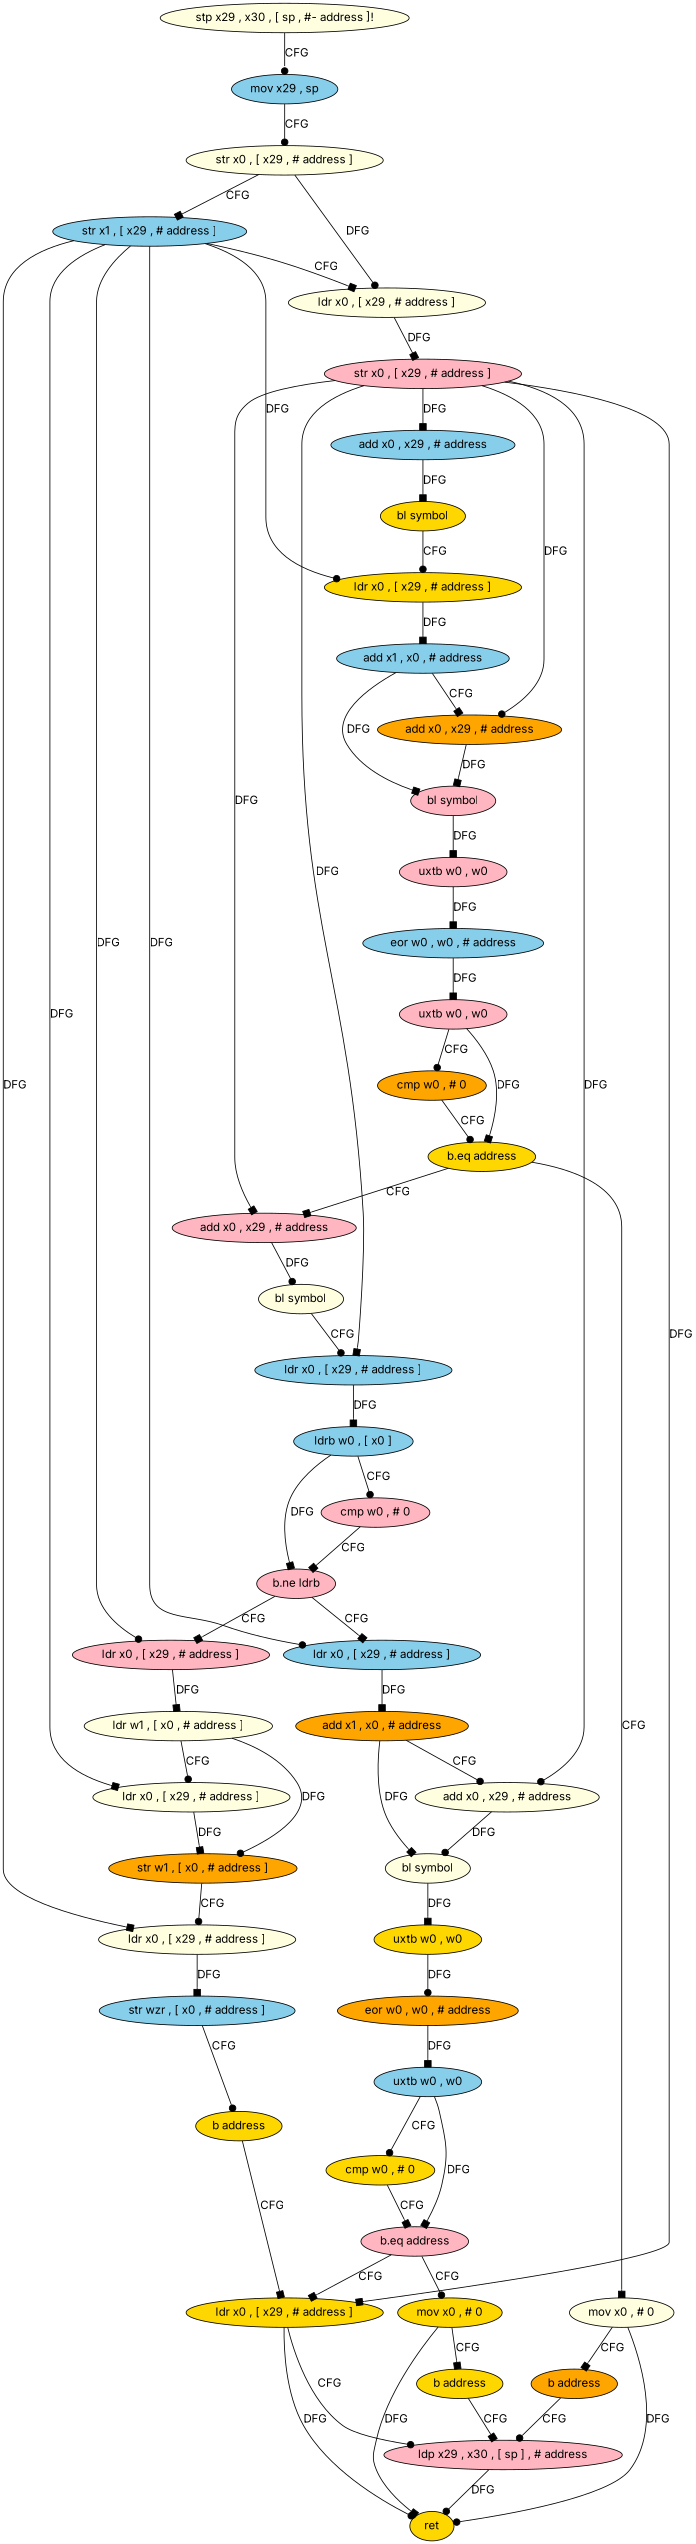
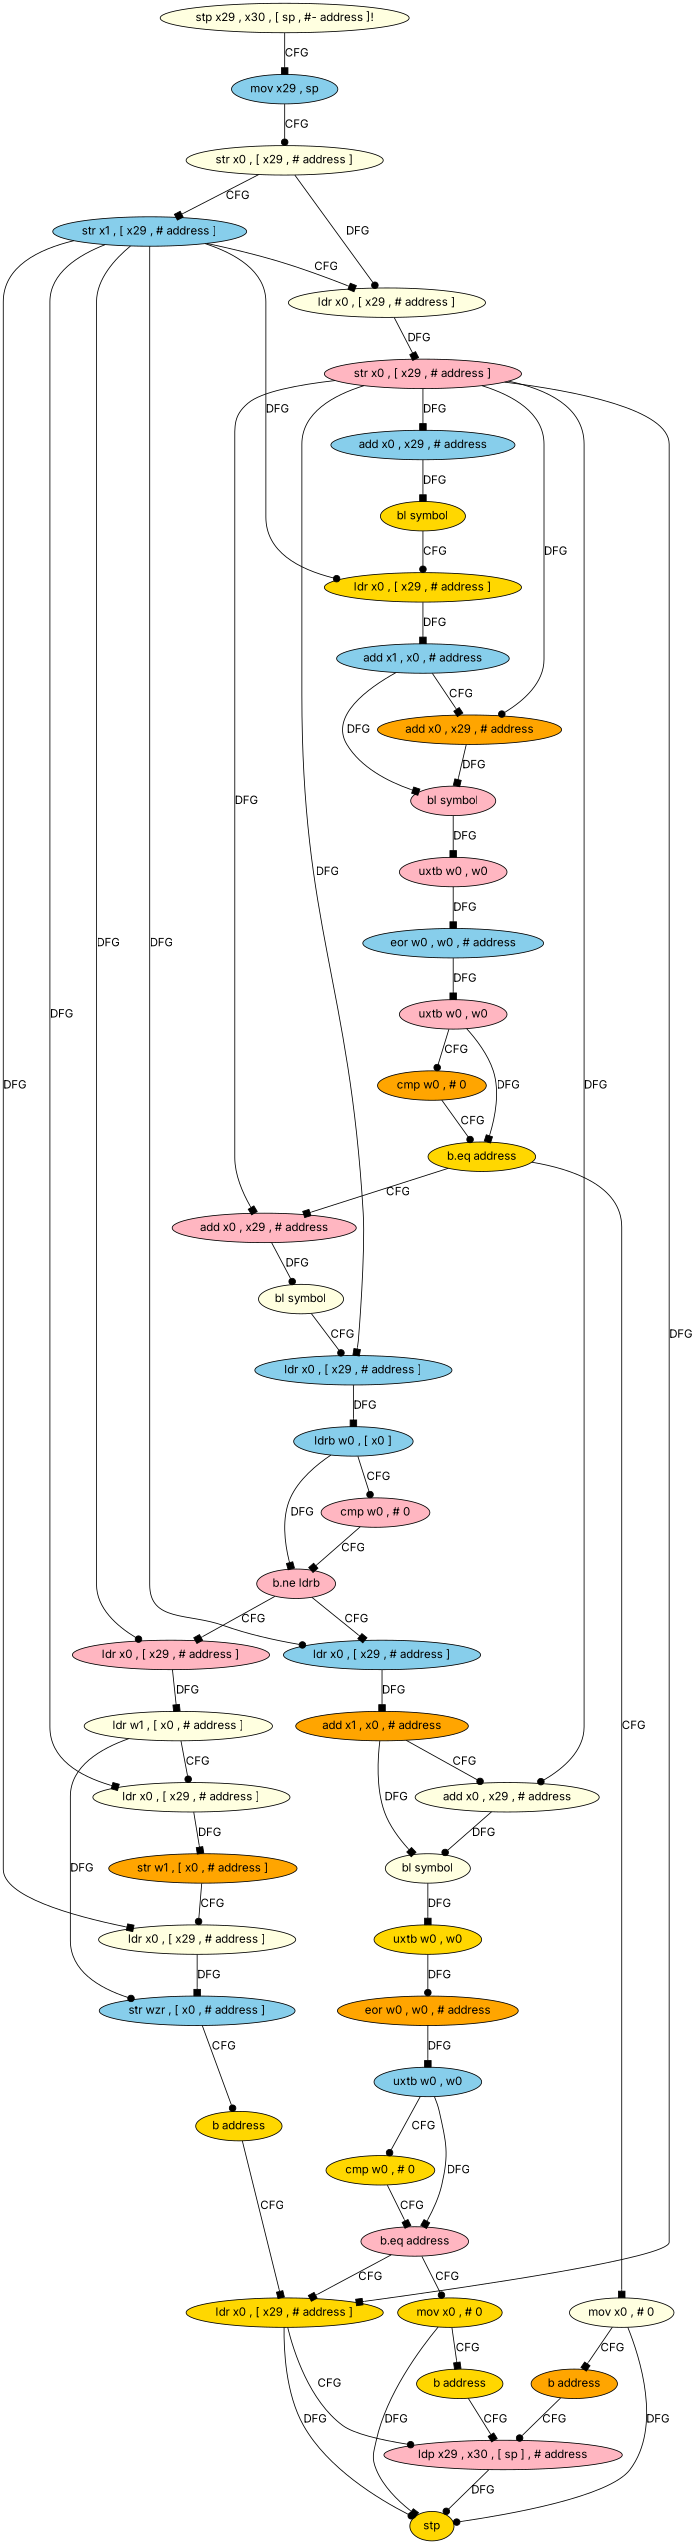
edge "stp x29 , x30 , [ sp , #- address ]!" -> "mov x29 , sp": arrowhead dot -> box
edge "ldr w1 , [ x0 , # address ]" -> "str w1 , [ x0 , # address ]": now "ldr w1 , [ x0 , # address ]" -> "str wzr , [ x0 , # address ]"
node "ret": label "ret" -> "stp"
